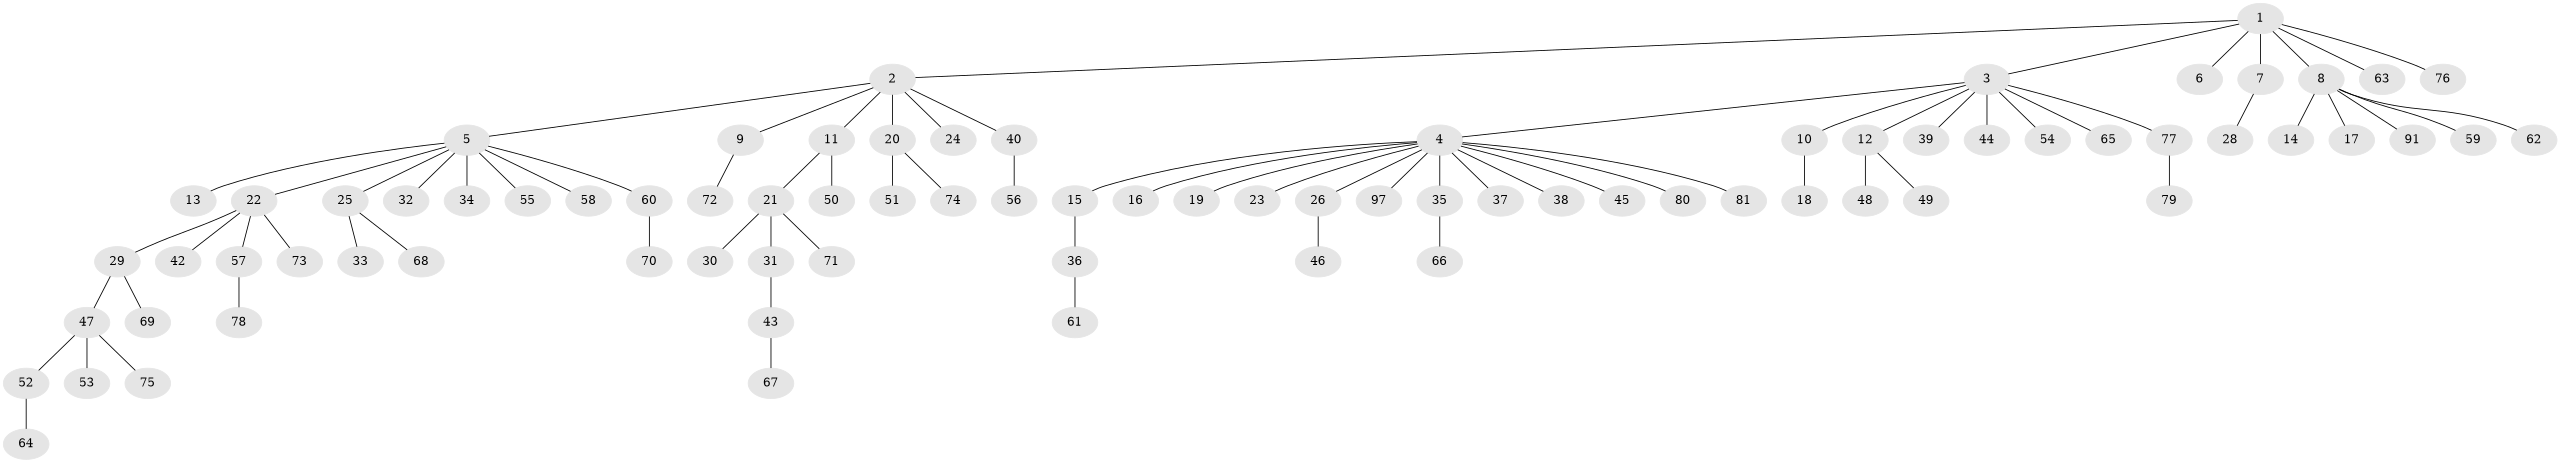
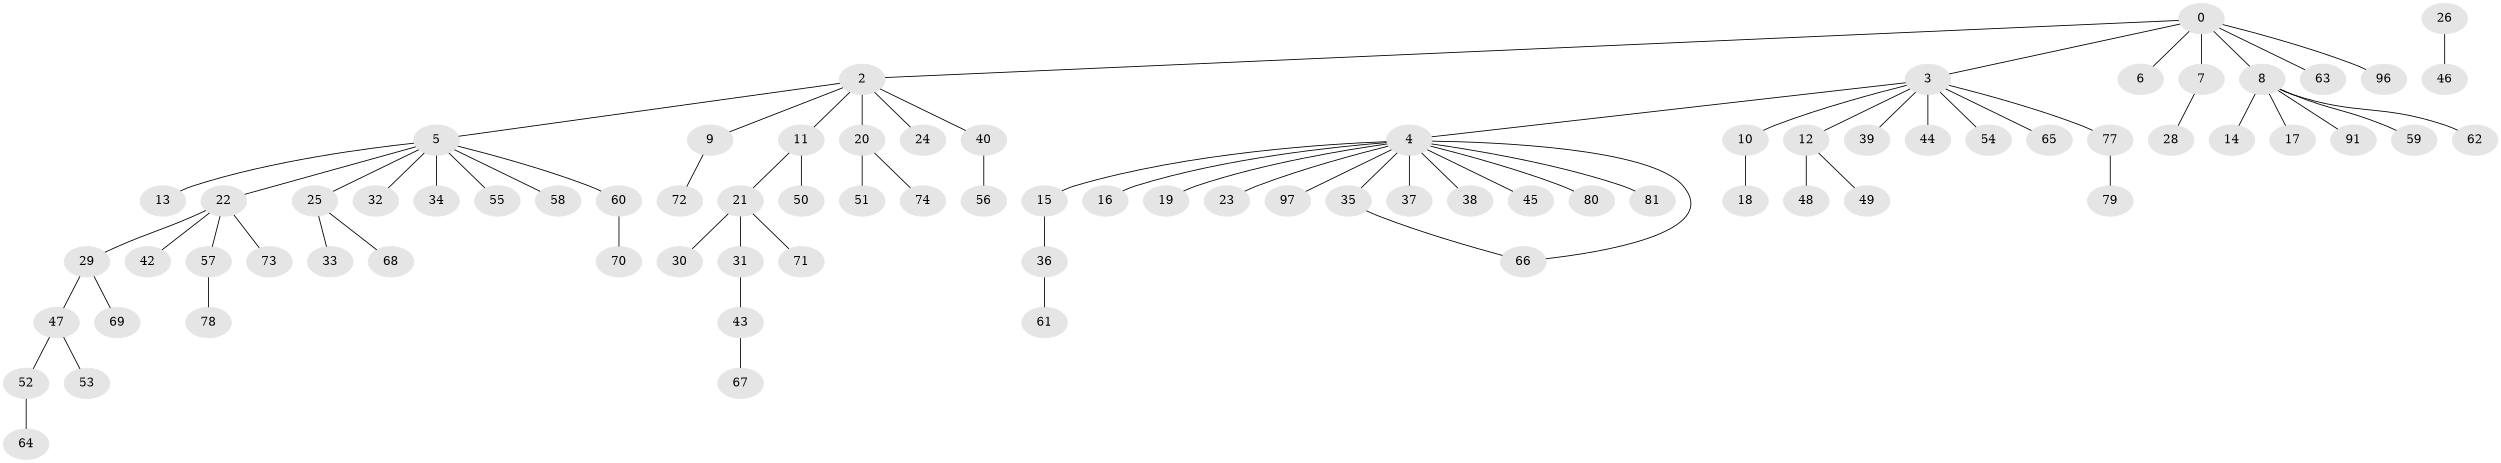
node "1": label "1" -> "0"
node "76": label "76" -> "96"
edge "4" -- "26": now "4" -- "66"
node "75": removed
